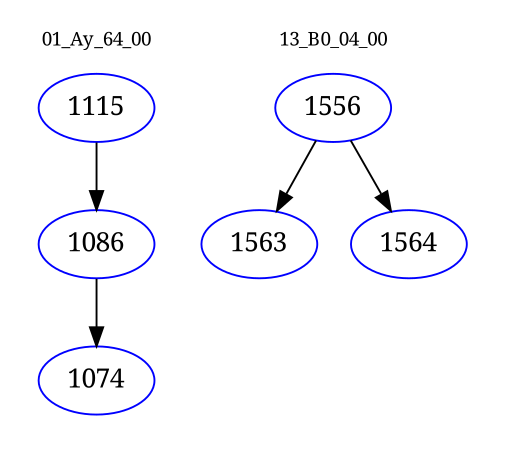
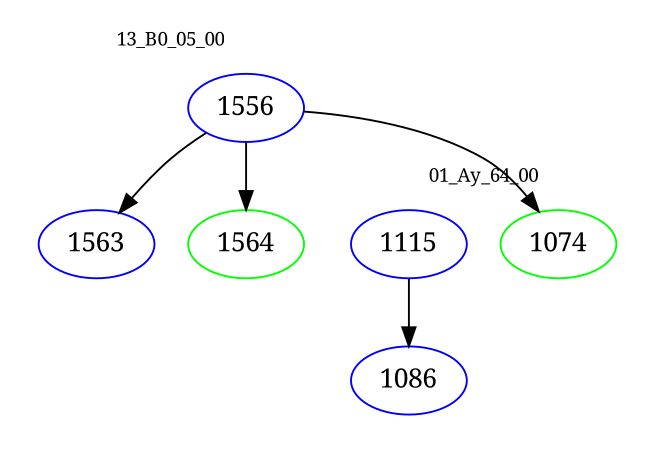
cluster "13_B0_04_00": label "13_B0_04_00" -> "13_B0_05_00"
node "1564": color blue -> green
edge "1086" -> "1074": now "1556" -> "1074"
node "1074": color blue -> green
